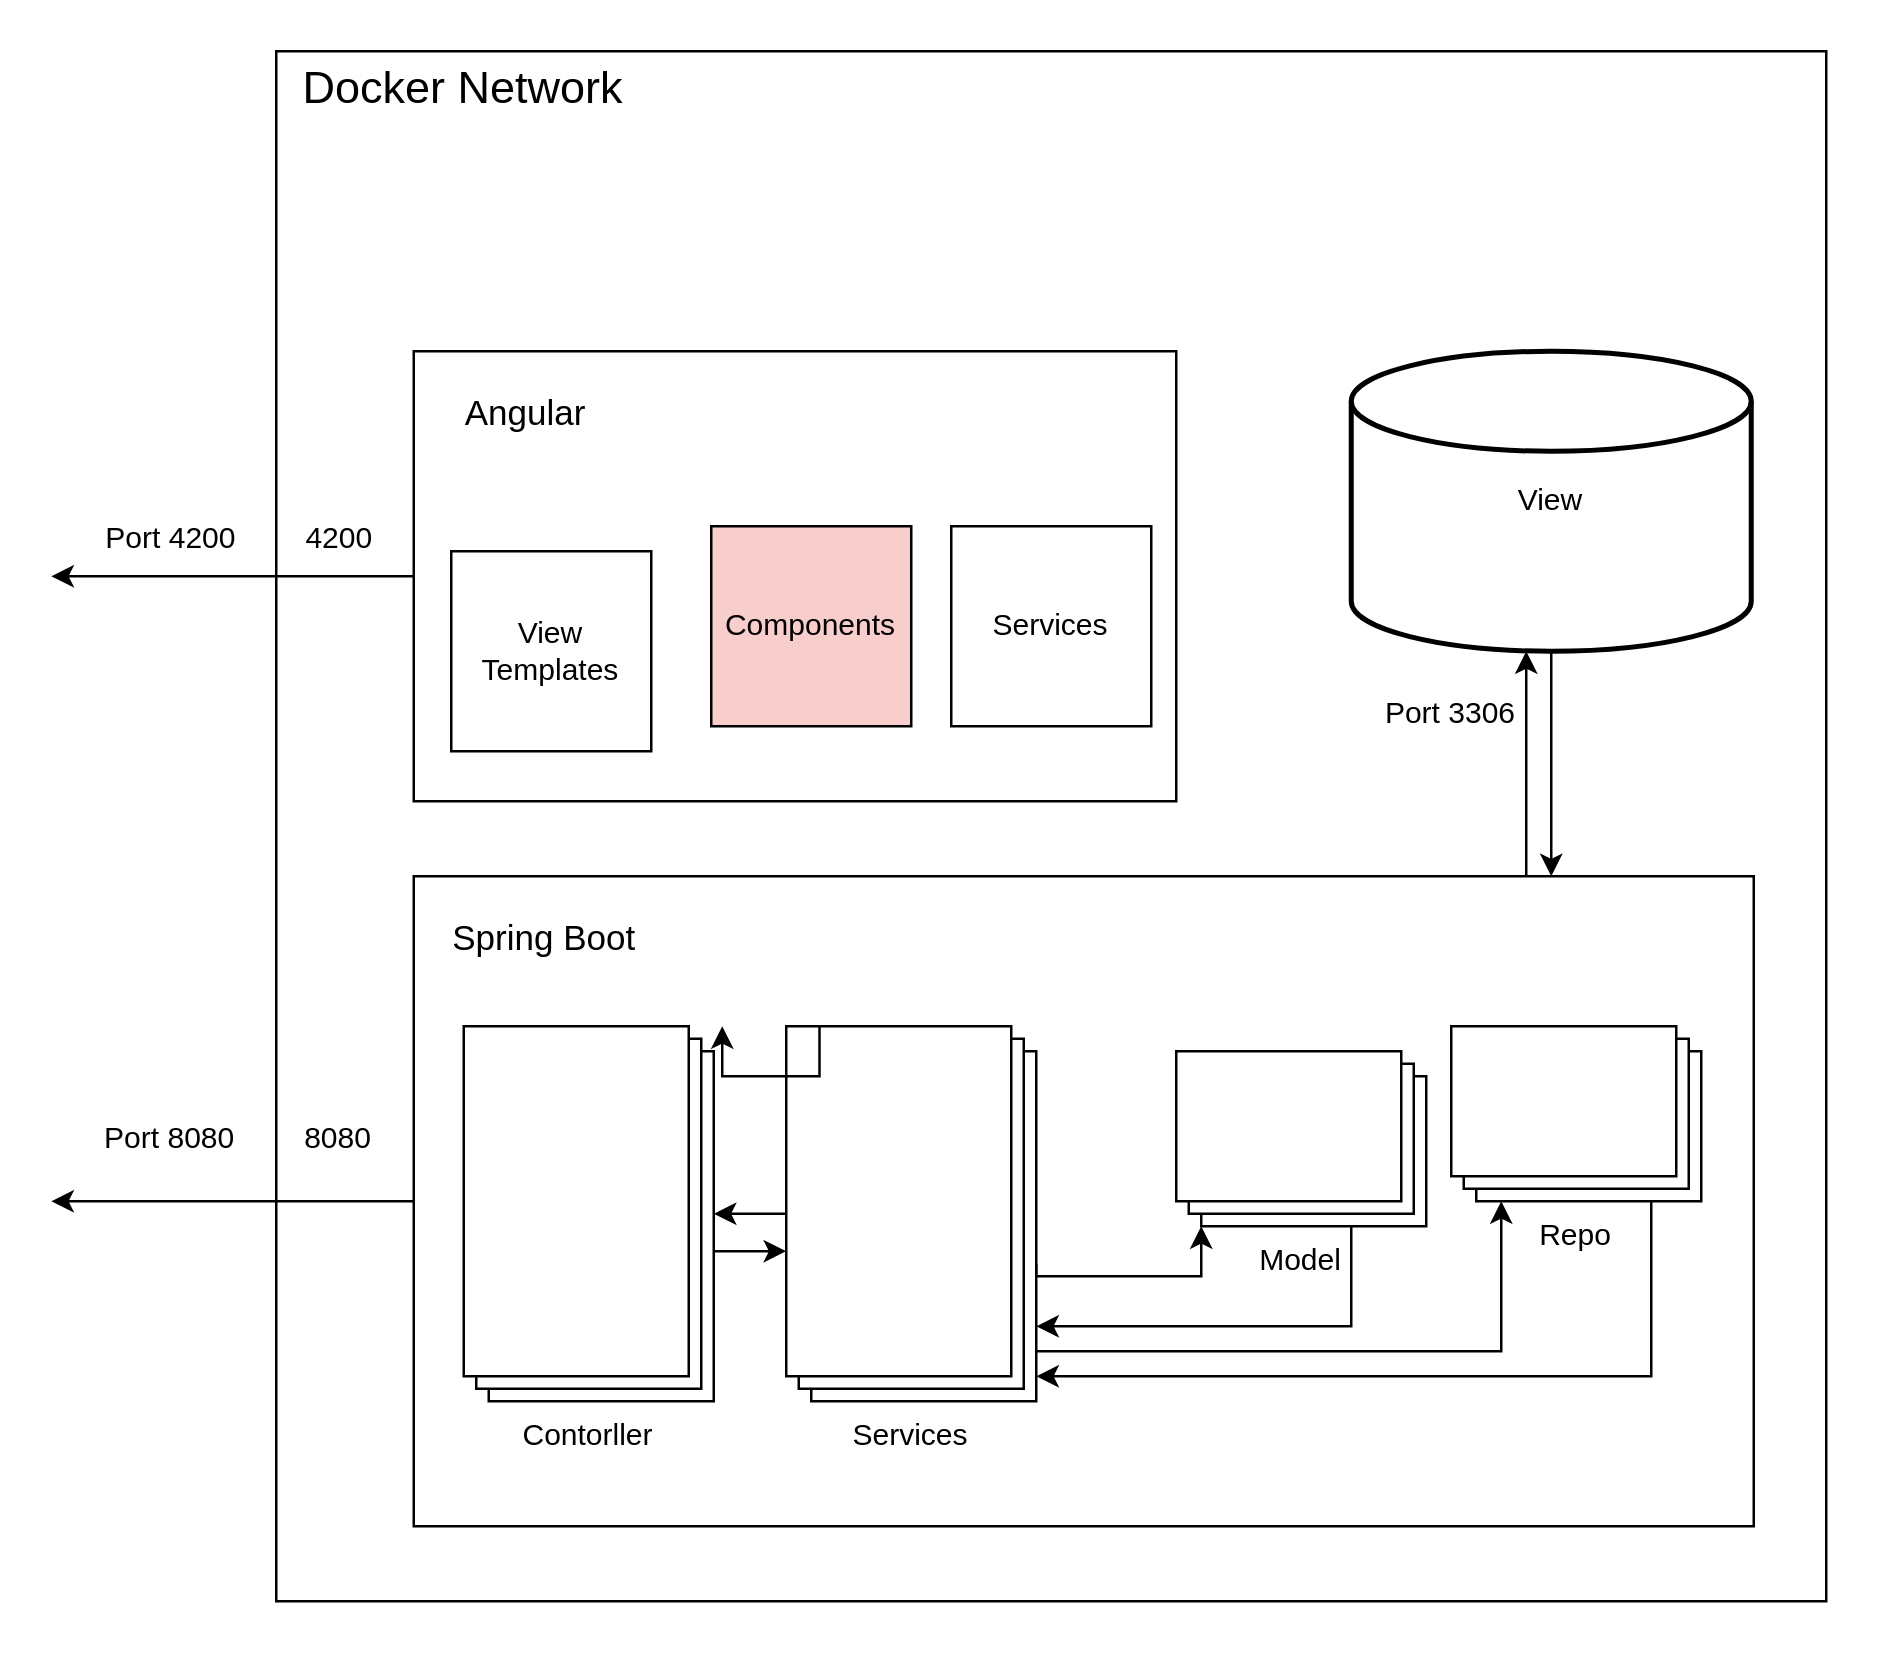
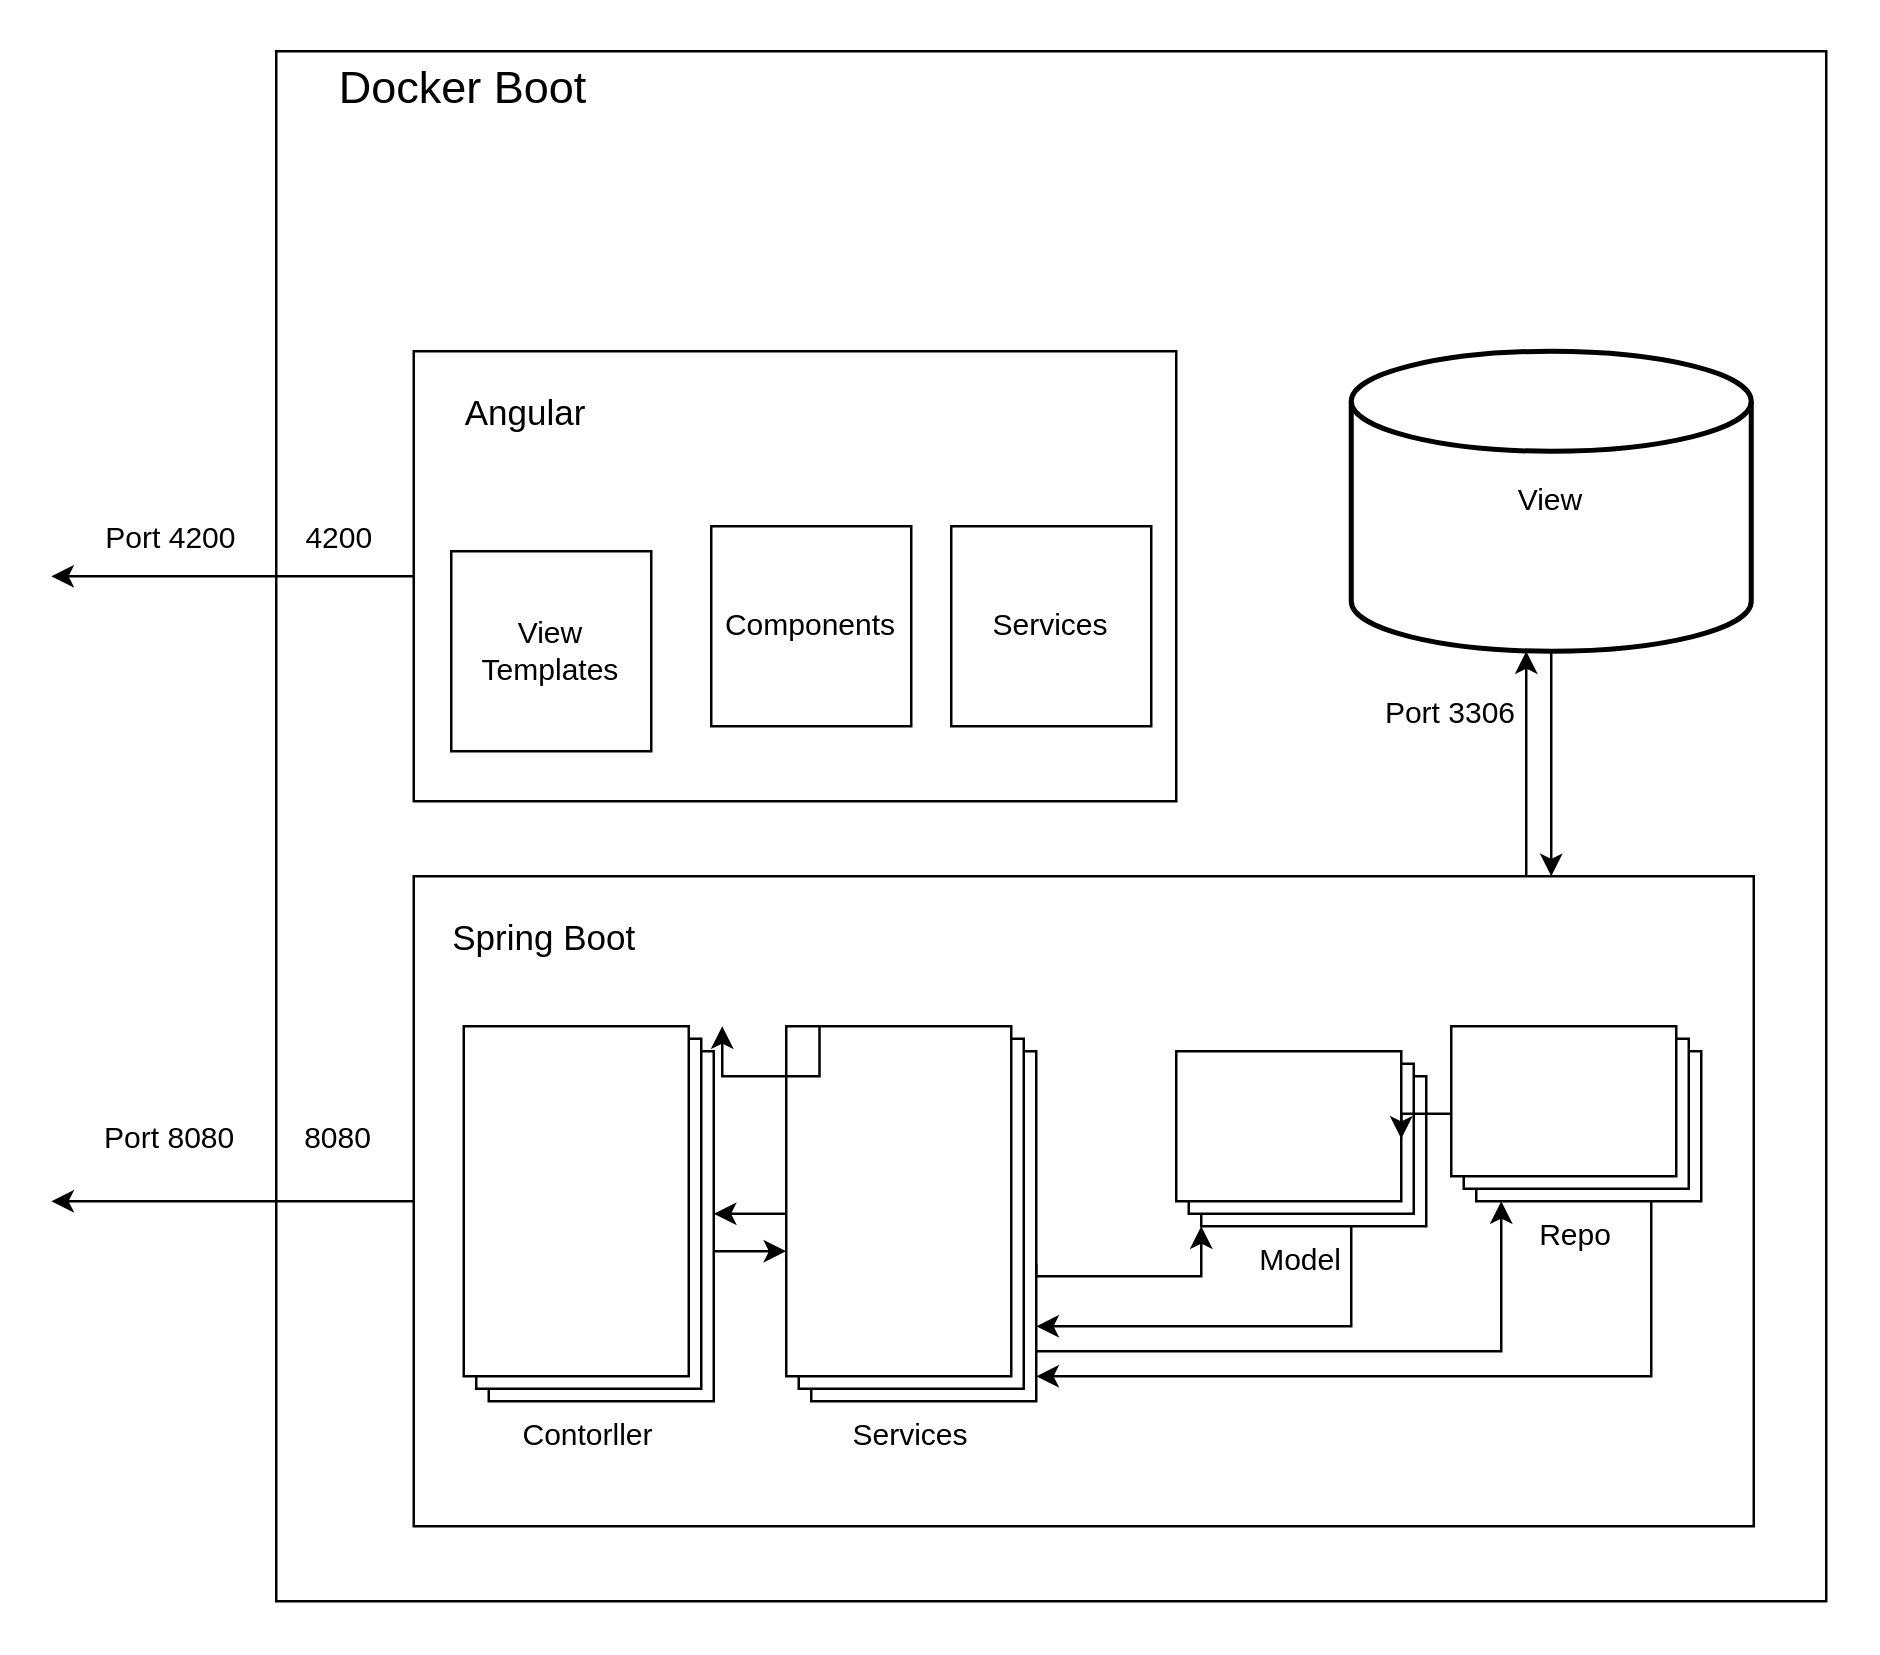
node "Docker Network": label "Docker Network" -> "Docker Boot"
node "Components": fillcolor #f8cecc -> #ffffff
edge "Repo" -> "Model": added
